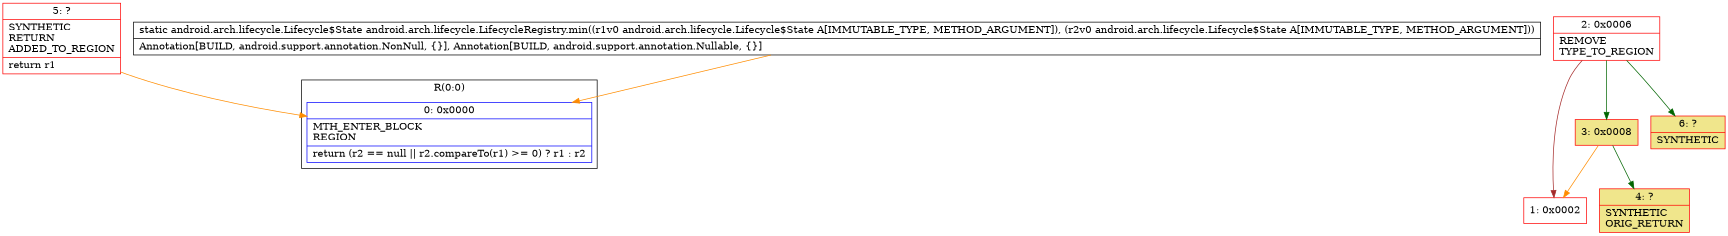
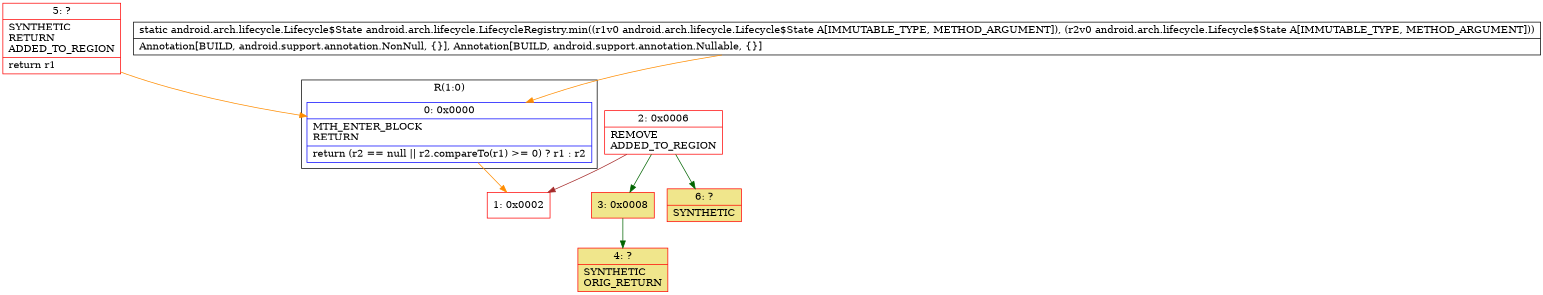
node "2: 0x0006": text "TYPE_TO_REGION" -> "ADDED_TO_REGION"
cluster "R(0:0)": label "R(0:0)" -> "R(1:0)"
node "0: 0x0000": text "REGION" -> "RETURN"
edge "3: 0x0008" -> "1: 0x0002": now "0: 0x0000" -> "1: 0x0002"
